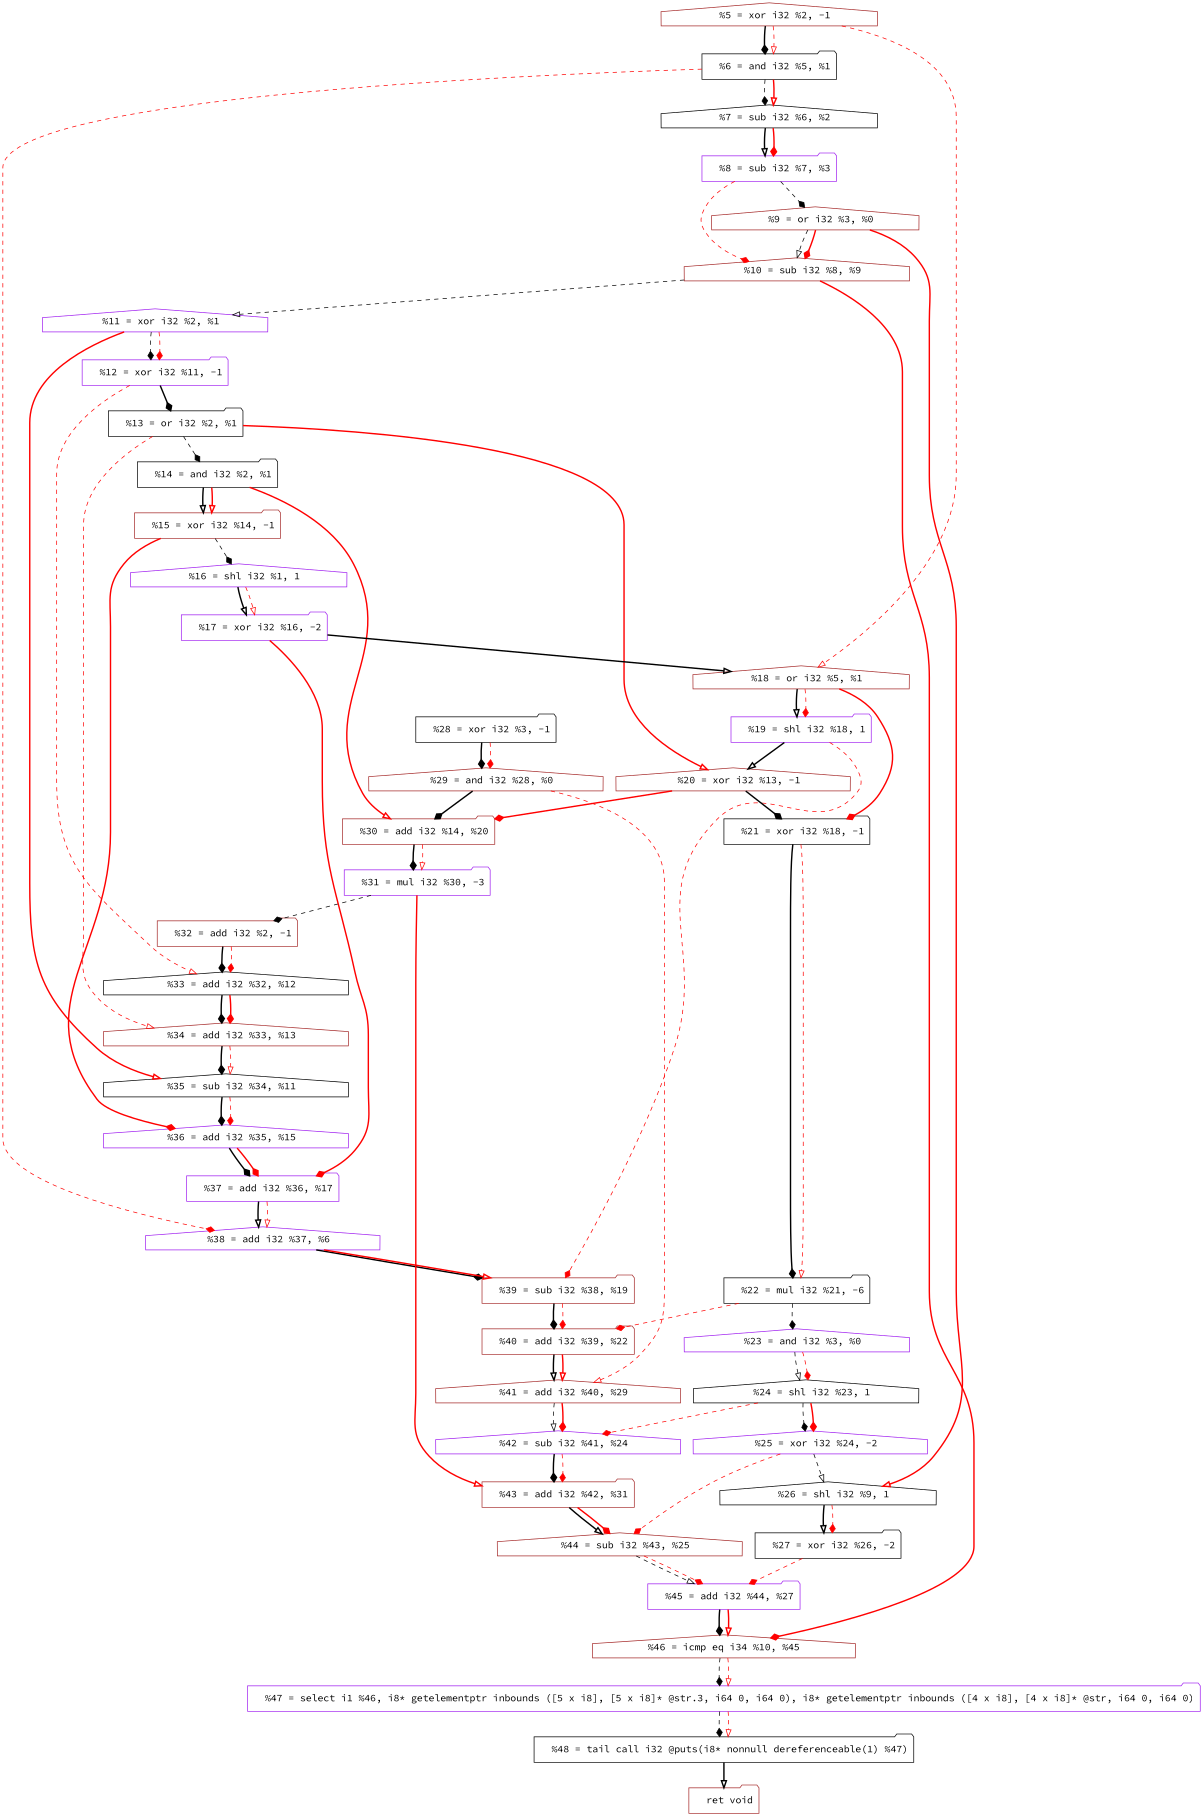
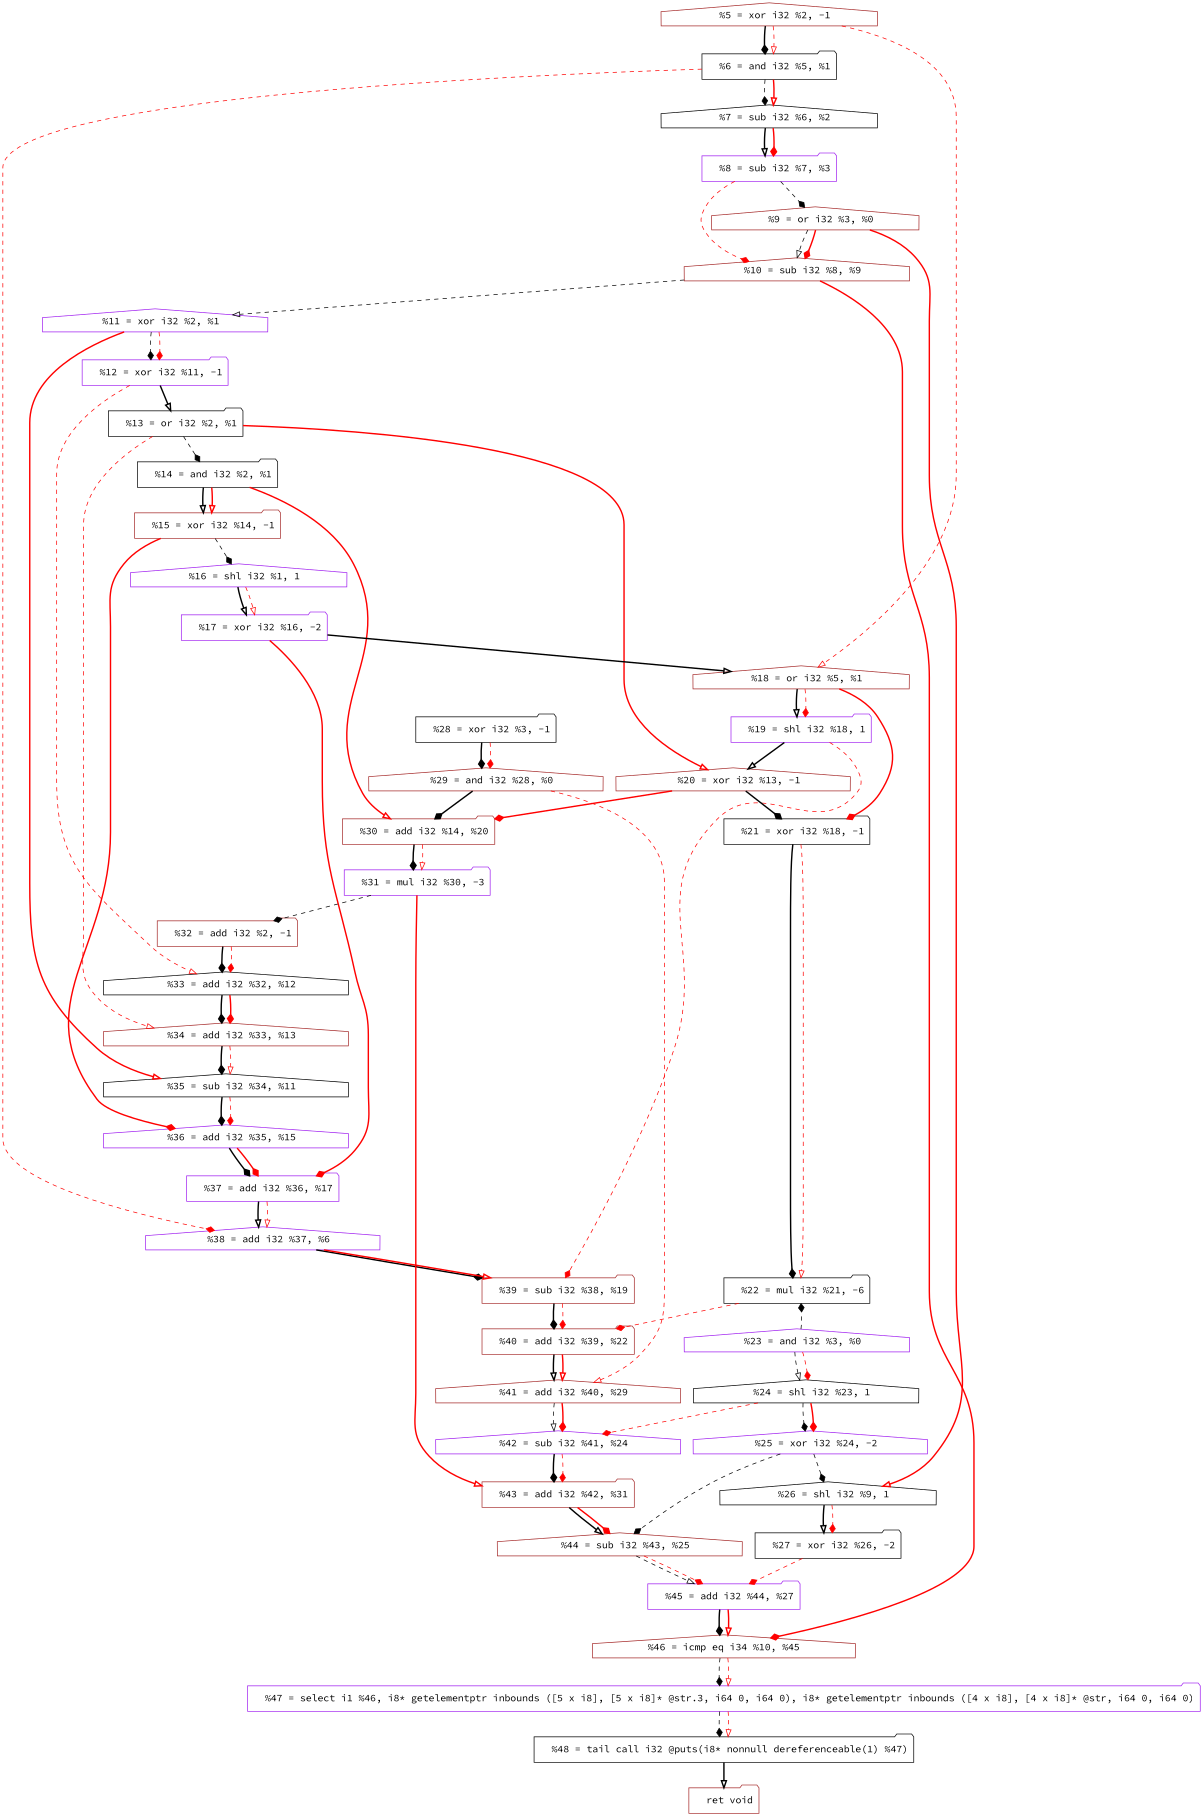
edge "%12 = xor i32 %11, -1" -> "%13 = or i32 %2, %1": arrowhead diamond -> onormal
edge "%22 = mul i32 %21, -6" -> "%23 = and i32 %3, %0": reversed
edge "%25 = xor i32 %24, -2" -> "%26 = shl i32 %9, 1": arrowhead onormal -> diamond
edge "%25 = xor i32 %24, -2" -> "%44 = sub i32 %43, %25": color red -> black
